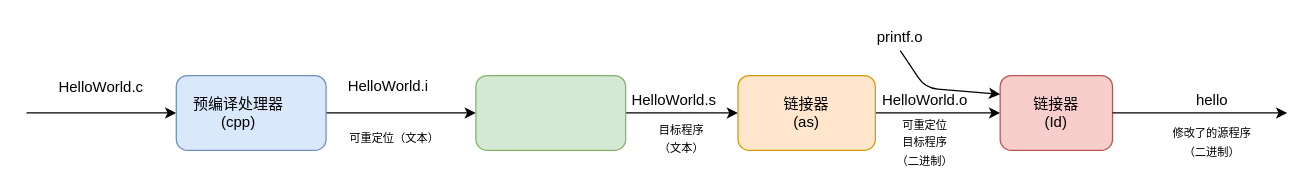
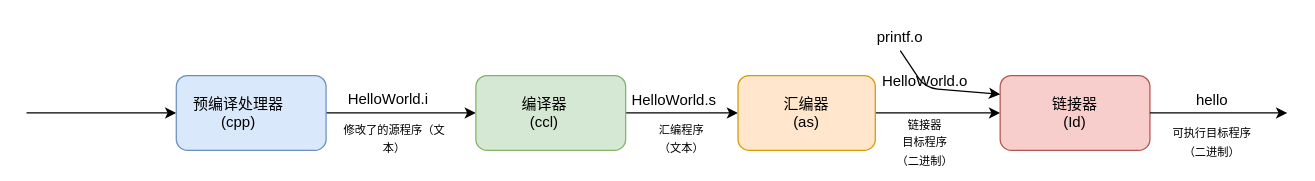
node "HelloWorld.i": moved (388, 87) -> (388, 99)
node "HelloWorld.c": removed
node "HelloWorld.o": moved (926, 101) -> (926, 82)
node "编译器 (ccl)": added
node "链接器 (as)": label "链接器 (as)" -> "汇编器 (as)"
node "链接器 (Id)": size 113x75 -> 150x75
node "可重定位（文本）": label "可重定位（文本）" -> "修改了的源程序（文本）"
node "目标程序 （文本）": label "目标程序 （文本）" -> "汇编程序 （文本）"
node "可重定位 目标程序 （二进制）": label "可重定位 目标程序 （二进制）" -> "链接器 目标程序 （二进制）"
node "修改了的源程序 （二进制）": label "修改了的源程序 （二进制）" -> "可执行目标程序 （二进制）"
